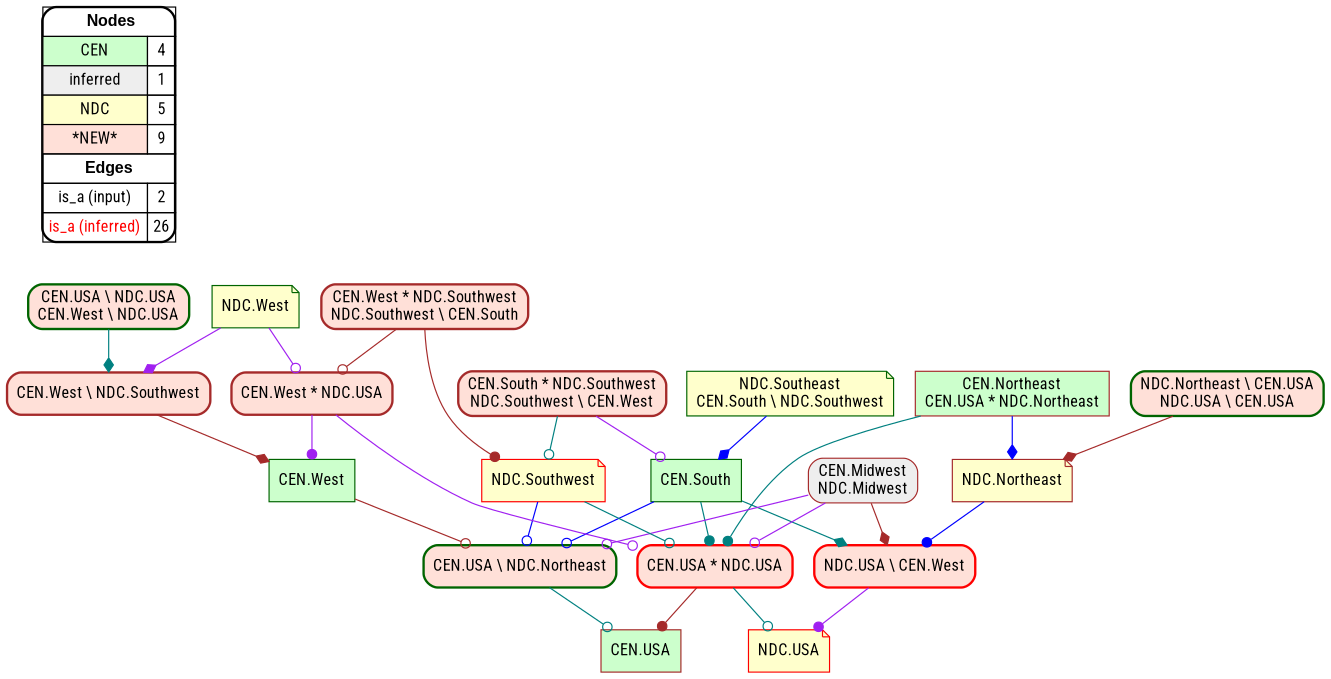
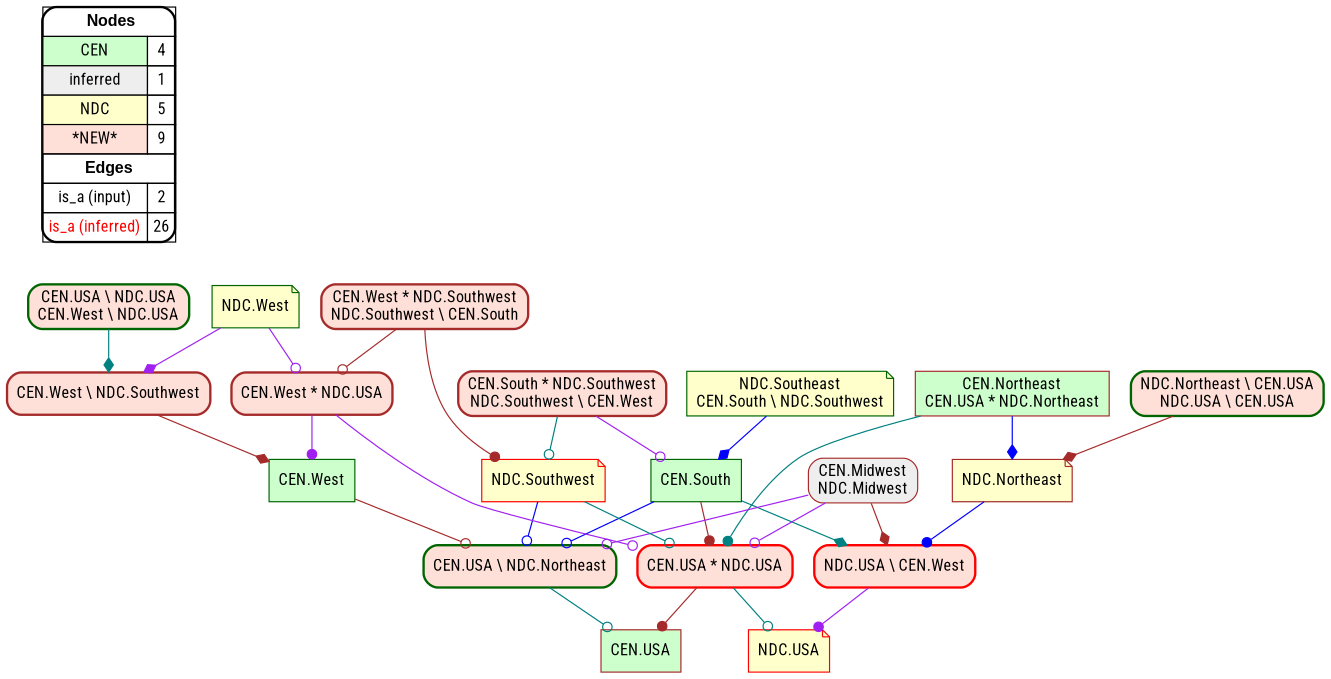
edge "CEN.South" -> "CEN.USA * NDC.USA": color teal -> brown
